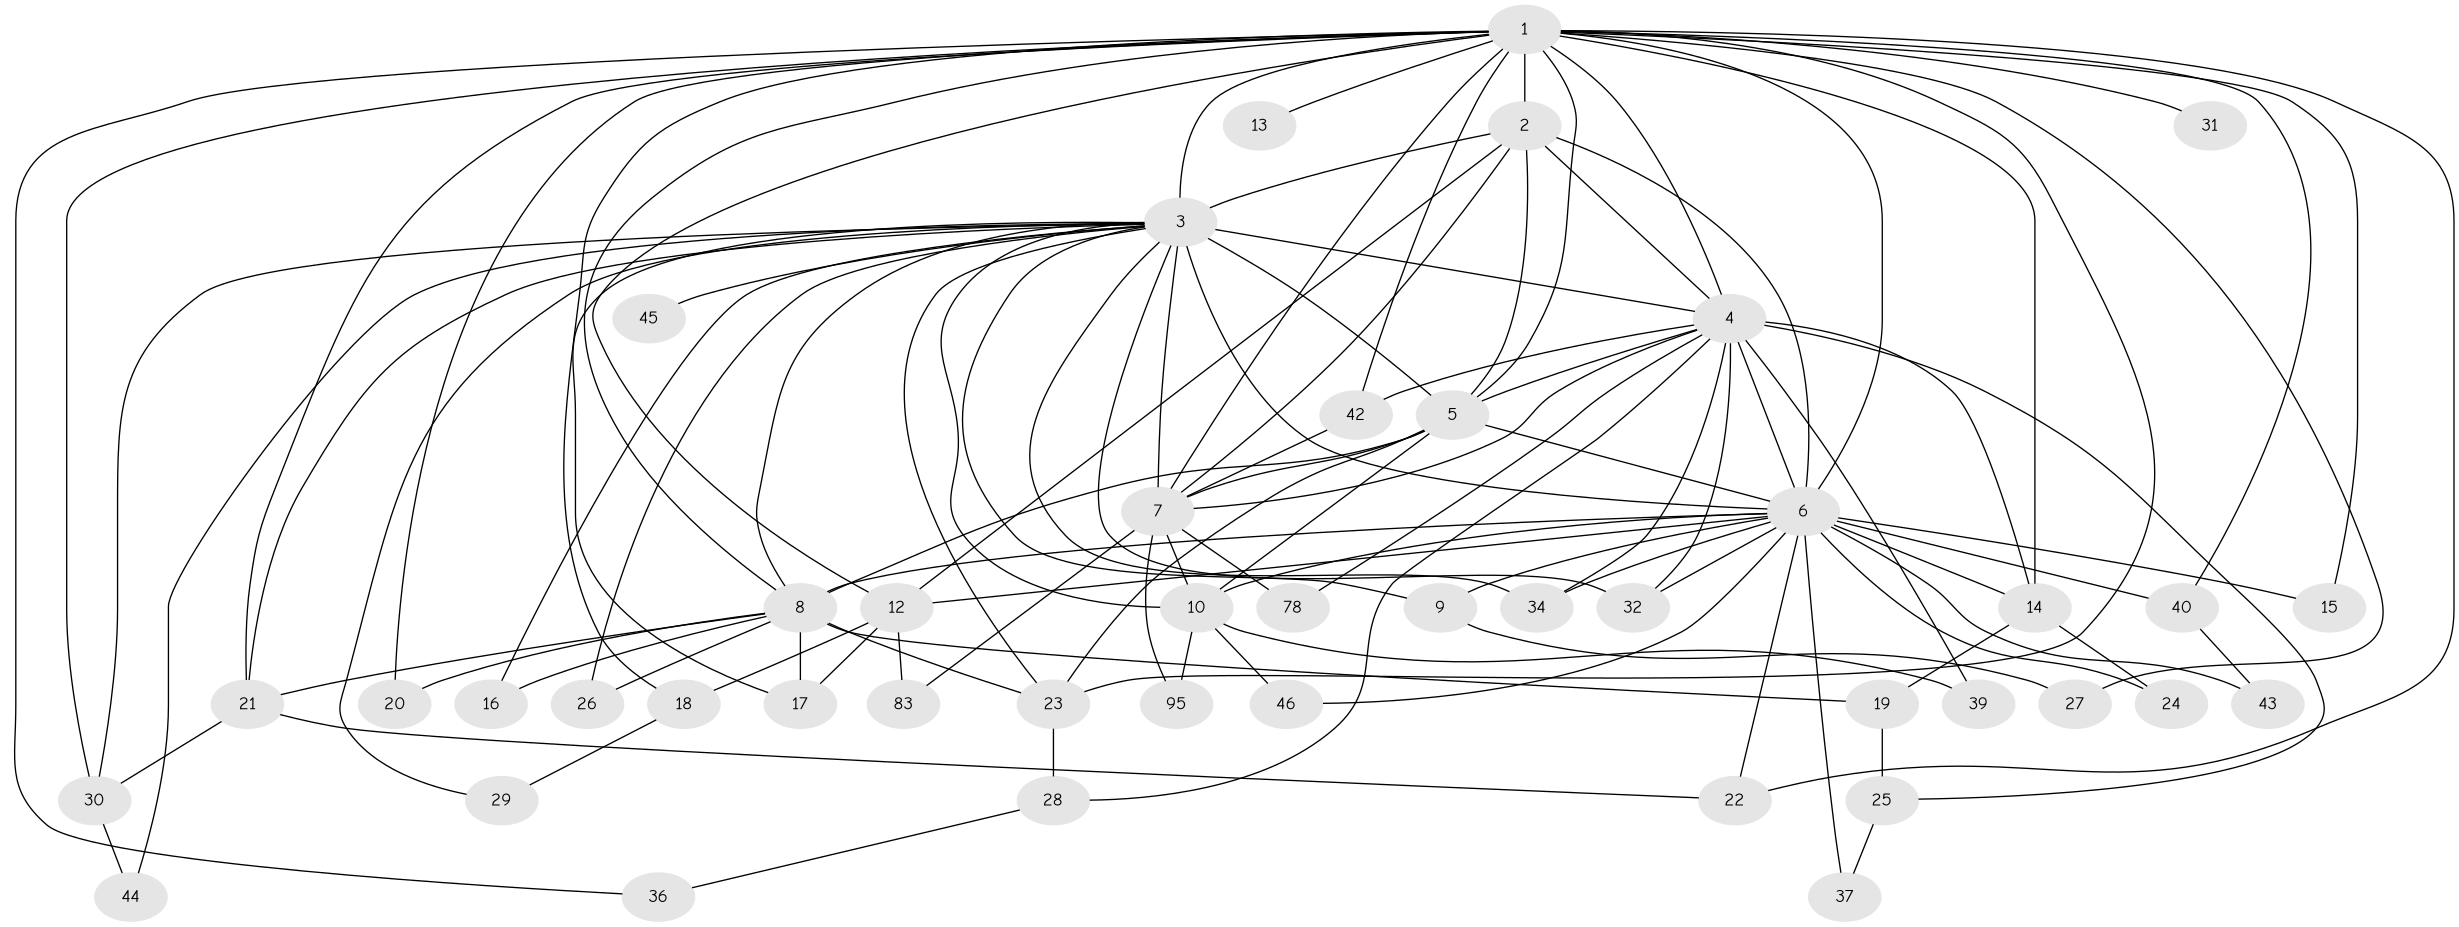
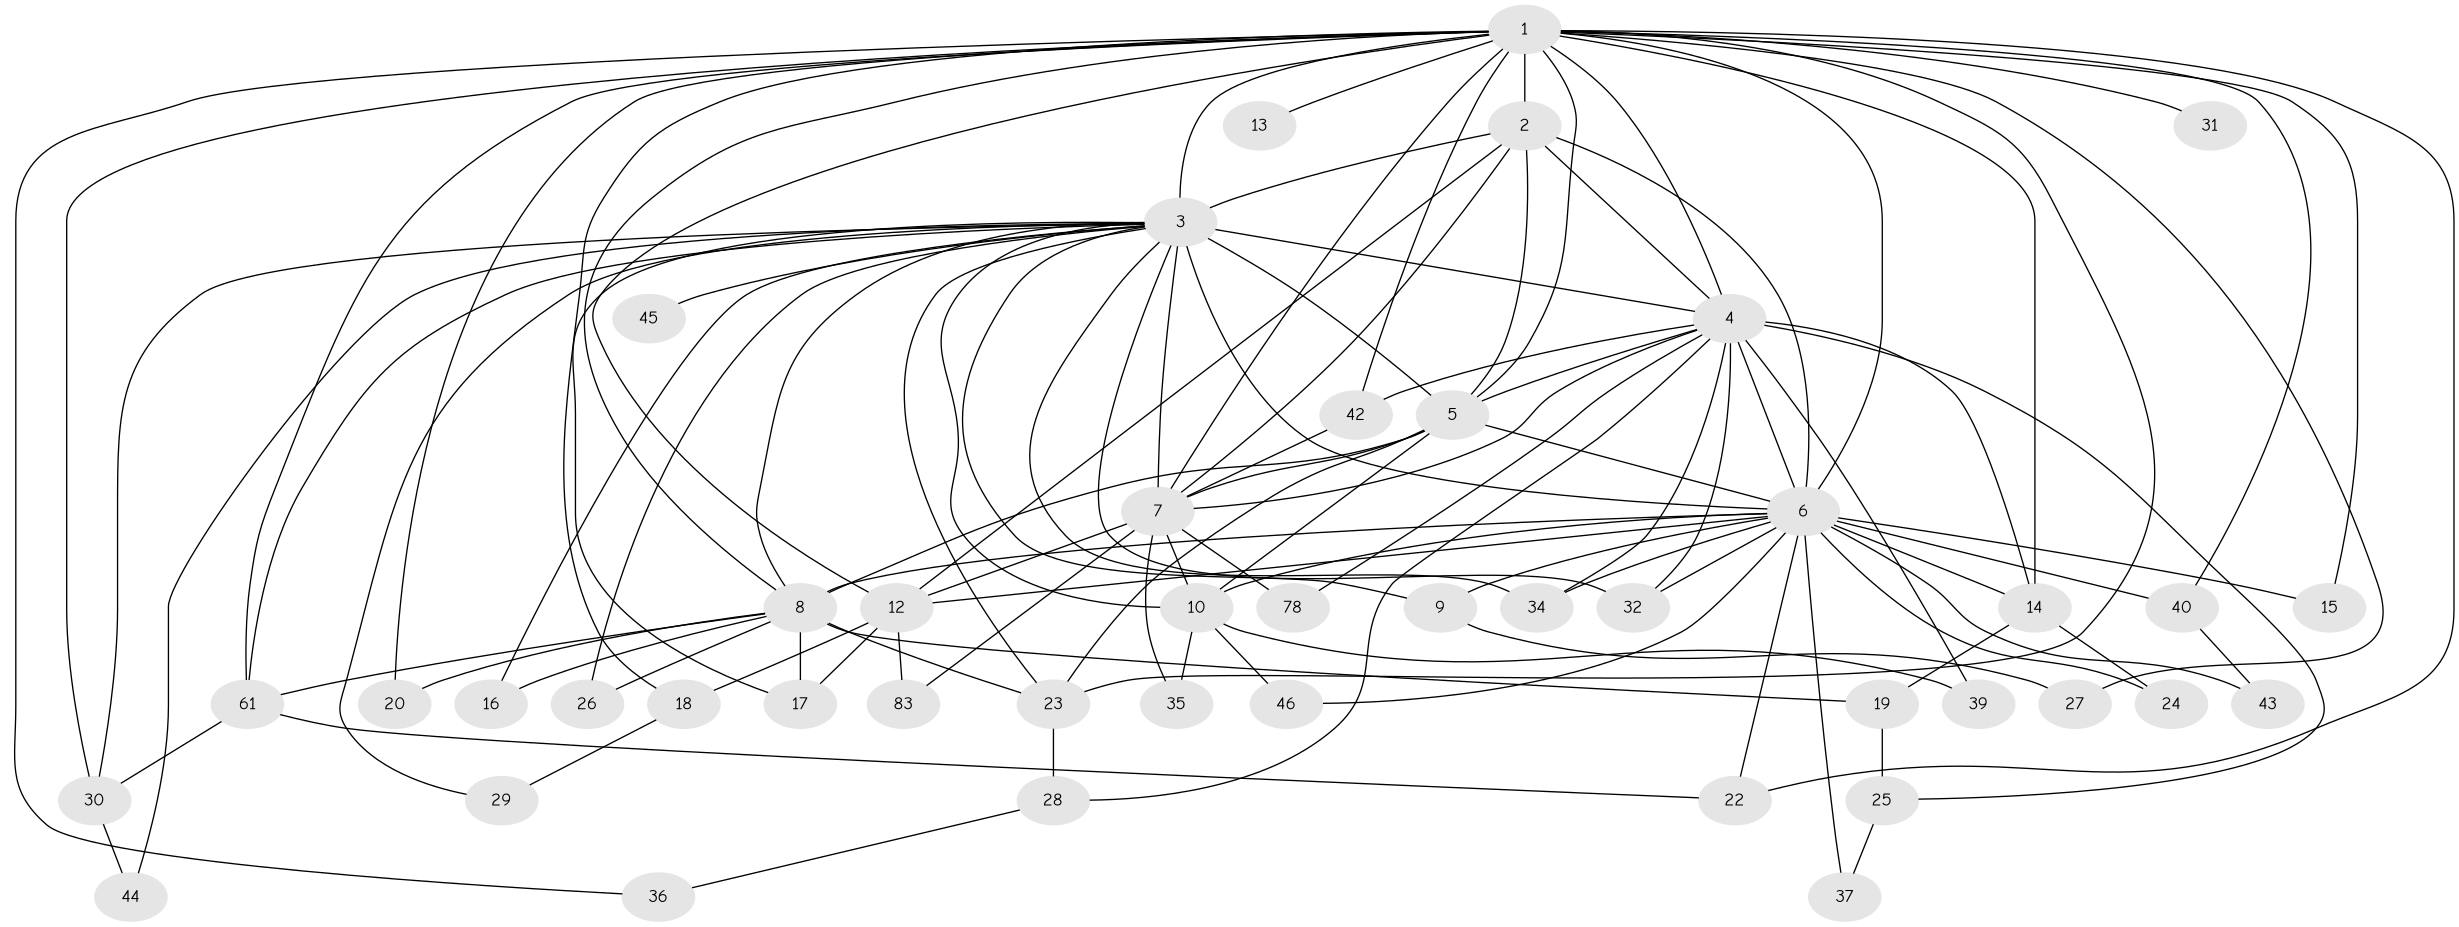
edge "7" -- "12": added
node "21": label "21" -> "61"
node "95": label "95" -> "35"
